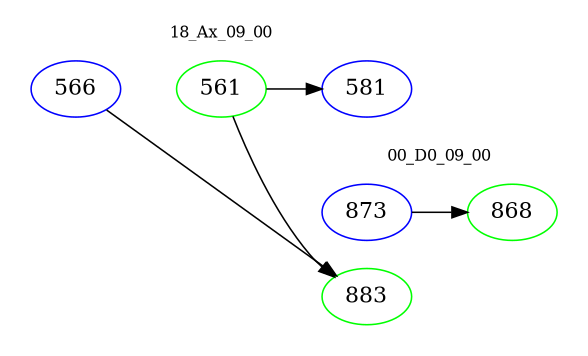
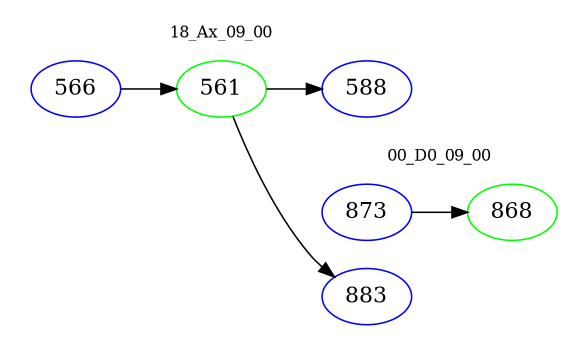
node "581": label "581" -> "588"
edge "566" -> "883": now "566" -> "561"
node "883": color green -> blue
